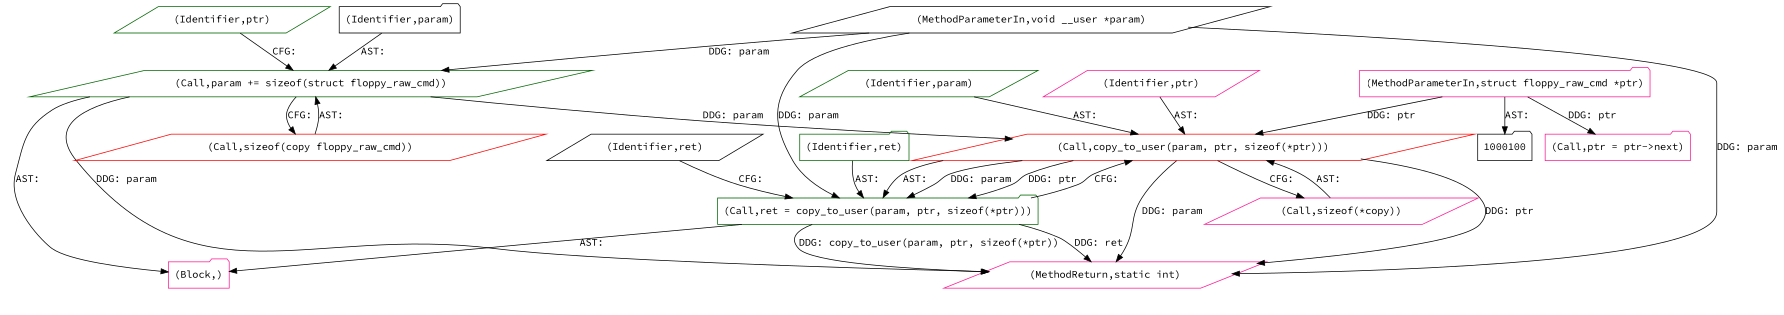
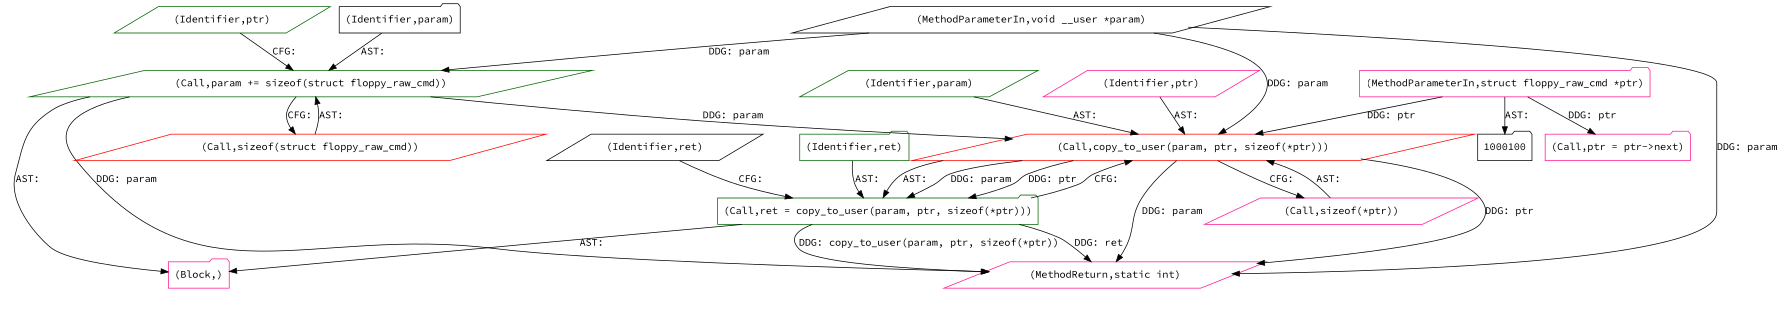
edge "(MethodParameterIn,void __user *param)" -> "(Call,ret = copy_to_user(param, ptr, sizeof(*ptr)))": now "(MethodParameterIn,void __user *param)" -> "(Call,copy_to_user(param, ptr, sizeof(*ptr)))"
node "(Call,sizeof(copy floppy_raw_cmd))": label "(Call,sizeof(copy floppy_raw_cmd))" -> "(Call,sizeof(struct floppy_raw_cmd))"
node "(Call,sizeof(*copy))": label "(Call,sizeof(*copy))" -> "(Call,sizeof(*ptr))"
